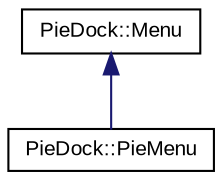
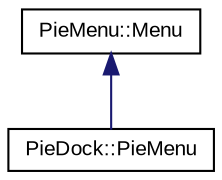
node "PieDock::Menu": label "PieDock::Menu" -> "PieMenu::Menu"
